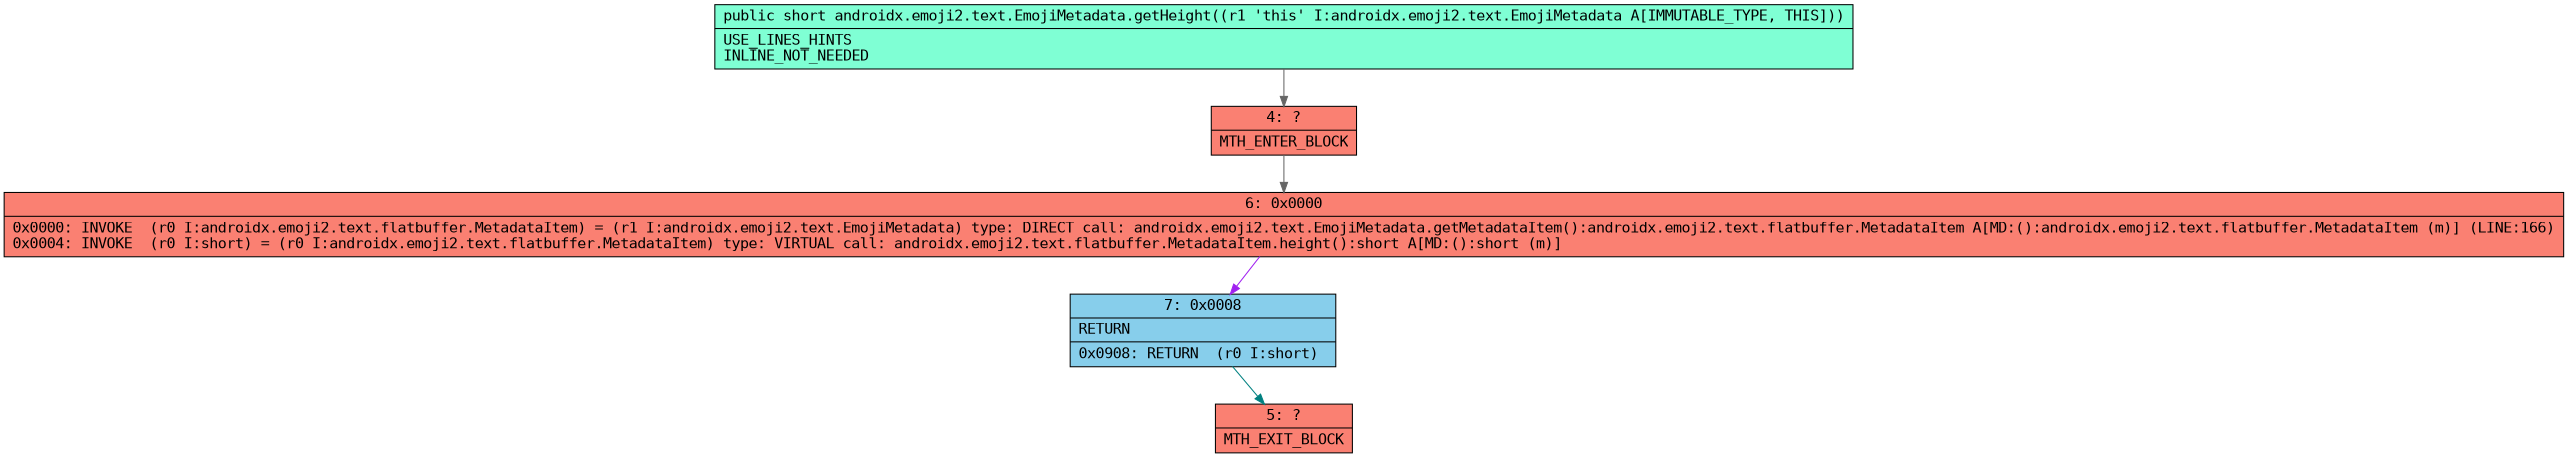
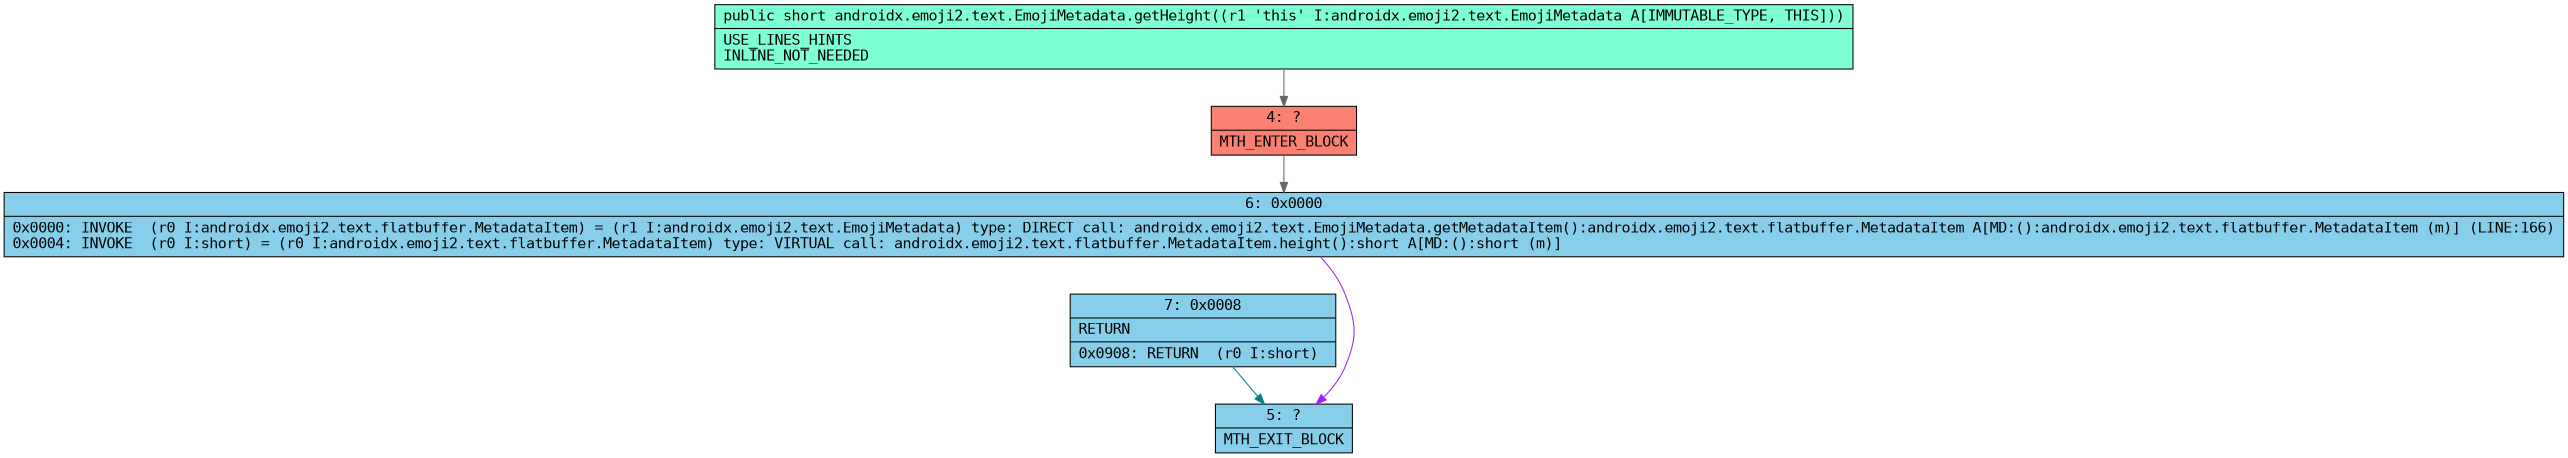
node "6: 0x0000": fillcolor salmon -> skyblue
edge "6: 0x0000" -> "7: 0x0008": now "6: 0x0000" -> "5: ?"
node "5: ?": fillcolor salmon -> skyblue
